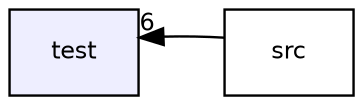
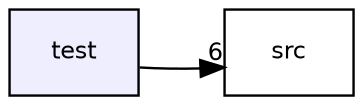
edge "src" -> "test": reversed
